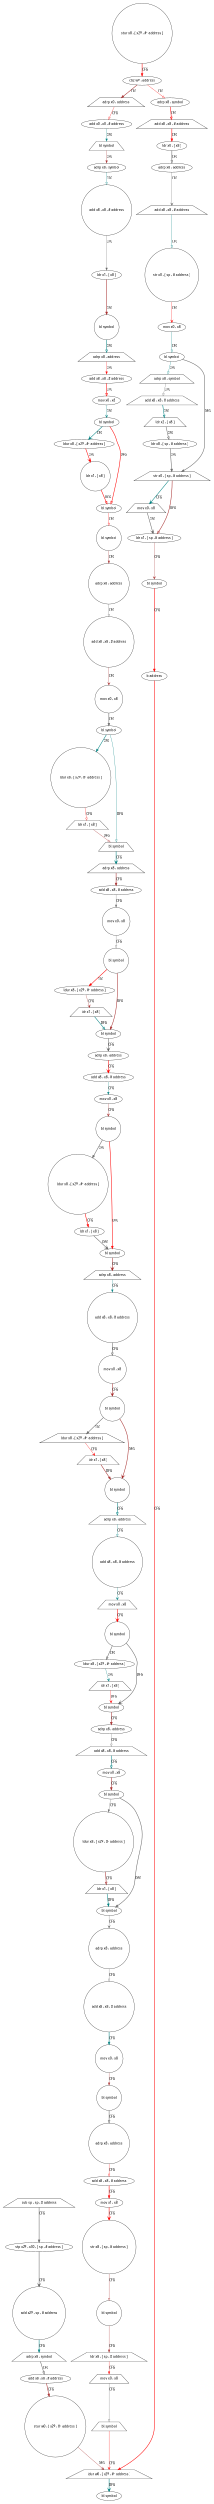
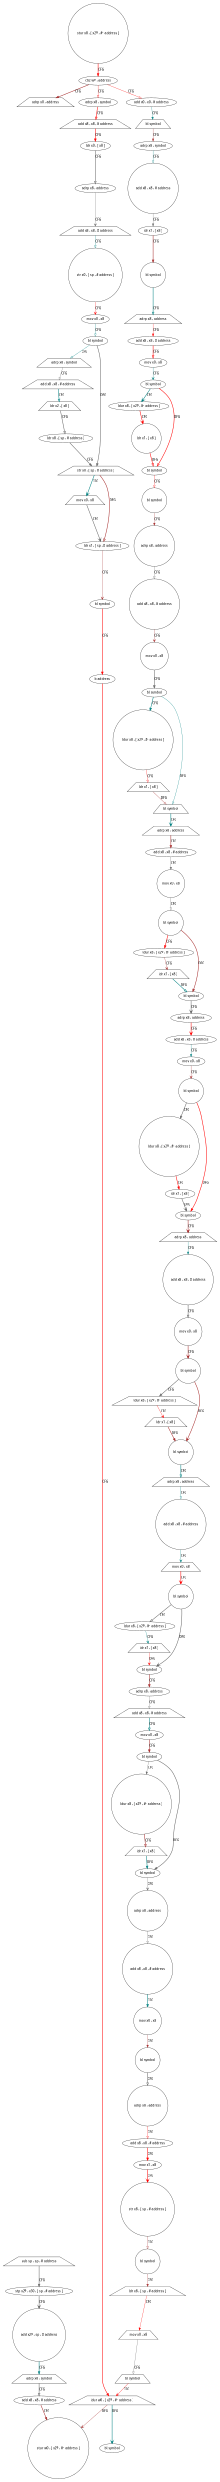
edge "adrp x0 , address" -> "add x0 , x0 , # address": now "cbz w9 , address" -> "add x0 , x0 , # address"
edge "stur w0 , [ x29 , #- address ]" -> "ldur w0 , [ x29 , #- address ]": reversed
